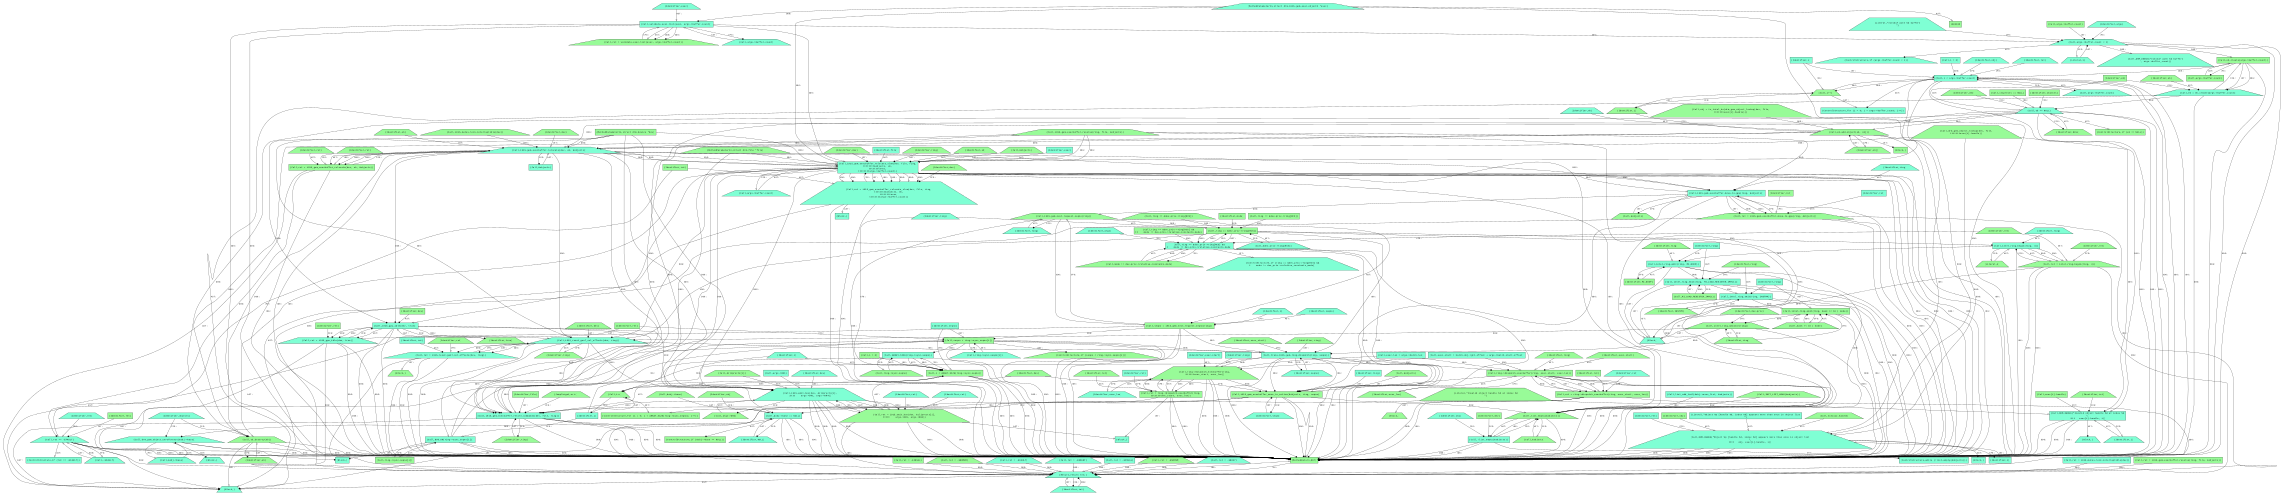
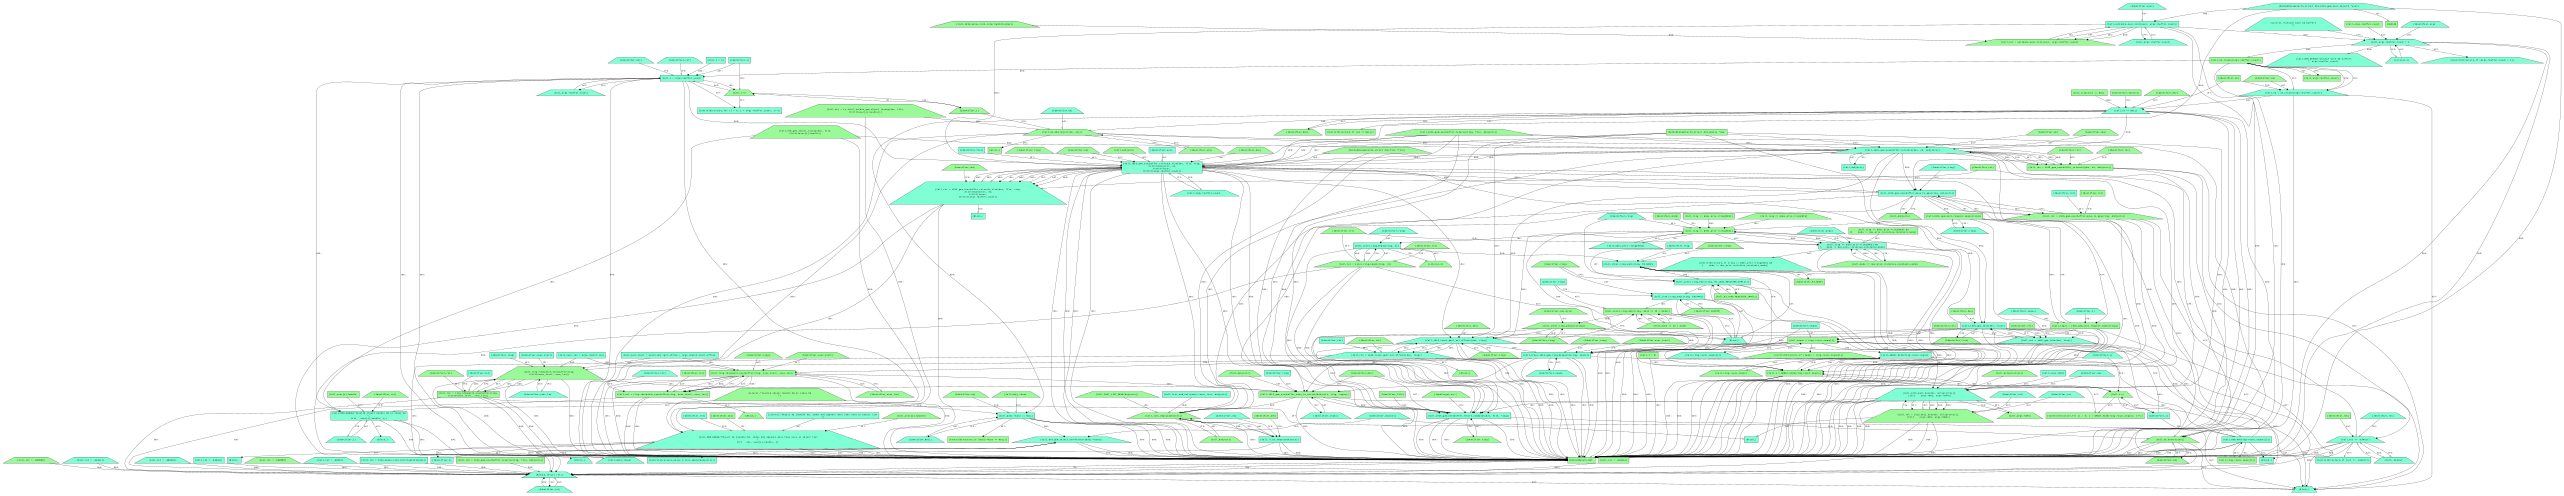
edge "(Call,i915_mutex_lock_interruptible(dev))" -> "(Call,i915_gem_execbuffer_relocate(dev, eb, &objects))": now "(Call,i915_mutex_lock_interruptible(dev))" -> "(Call,ret = validate_exec_list(exec, args->buffer_count))"
node "(Call,i915_gem_next_request_seqno(ring))": shape trapezium -> box
